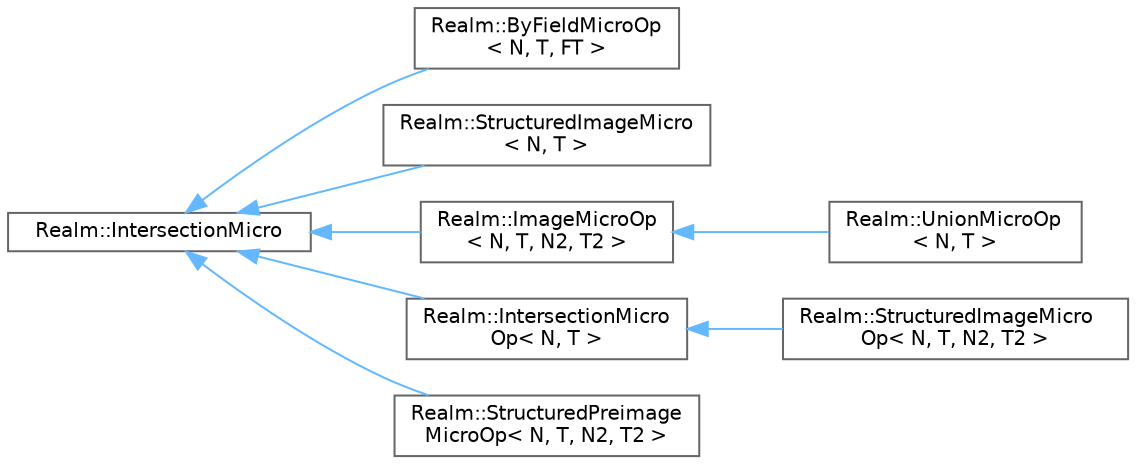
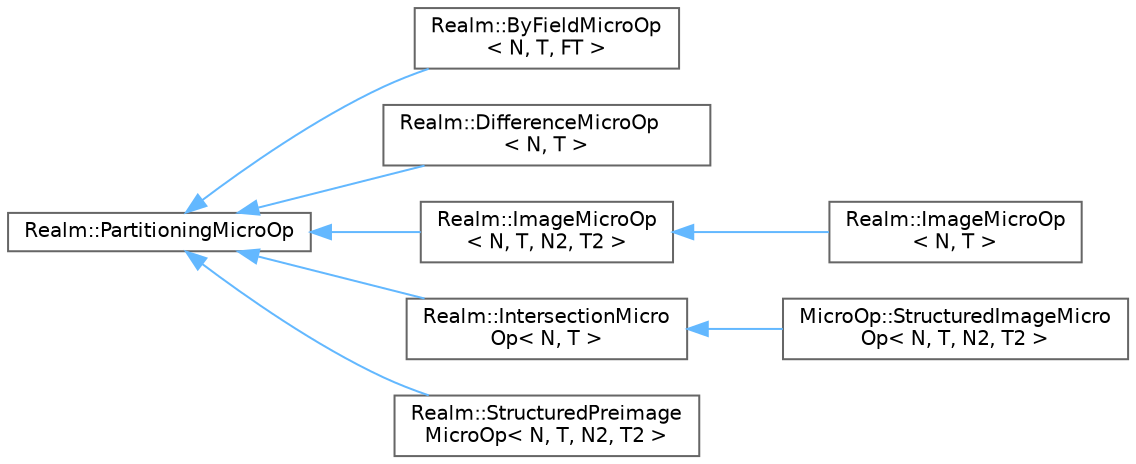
node "Realm::StructuredImageMicro < N, T >": label "Realm::StructuredImageMicro < N, T >" -> "Realm::DifferenceMicroOp < N, T >"
node "Realm::IntersectionMicro": label "Realm::IntersectionMicro" -> "Realm::PartitioningMicroOp"
node "Realm::UnionMicroOp < N, T >": label "Realm::UnionMicroOp < N, T >" -> "Realm::ImageMicroOp < N, T >"
node "Realm::StructuredImageMicro Op< N, T, N2, T2 >": label "Realm::StructuredImageMicro Op< N, T, N2, T2 >" -> "MicroOp::StructuredImageMicro Op< N, T, N2, T2 >"
